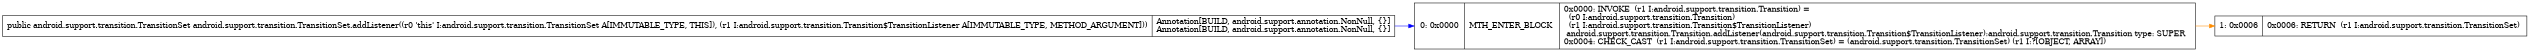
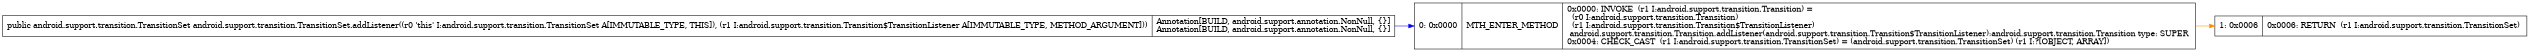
node "0: 0x0000": text "MTH_ENTER_BLOCK" -> "MTH_ENTER_METHOD"
